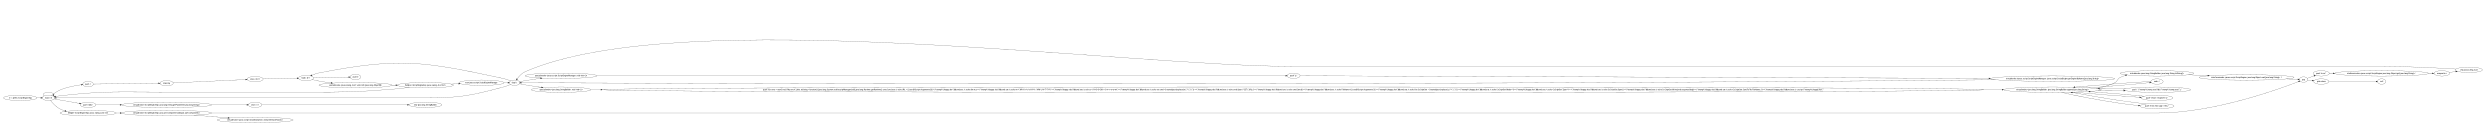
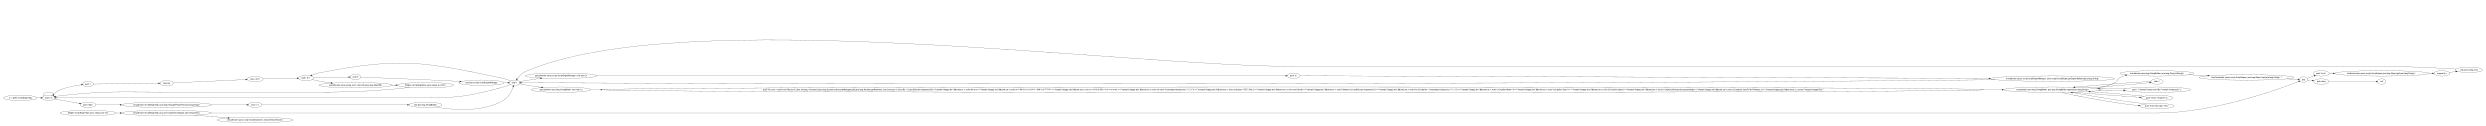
edge "fieldput <ScriptEngineExp: javax.swing.JList list>" -> "new javax.script.ScriptEngineManager": now "push 0" -> "new javax.script.ScriptEngineManager"
edge "load.r r0" -> "fieldget <ScriptEngineExp: javax.swing.JList list>": removed
edge "new java.lang.StringBuilder" -> "dup1.r": added
